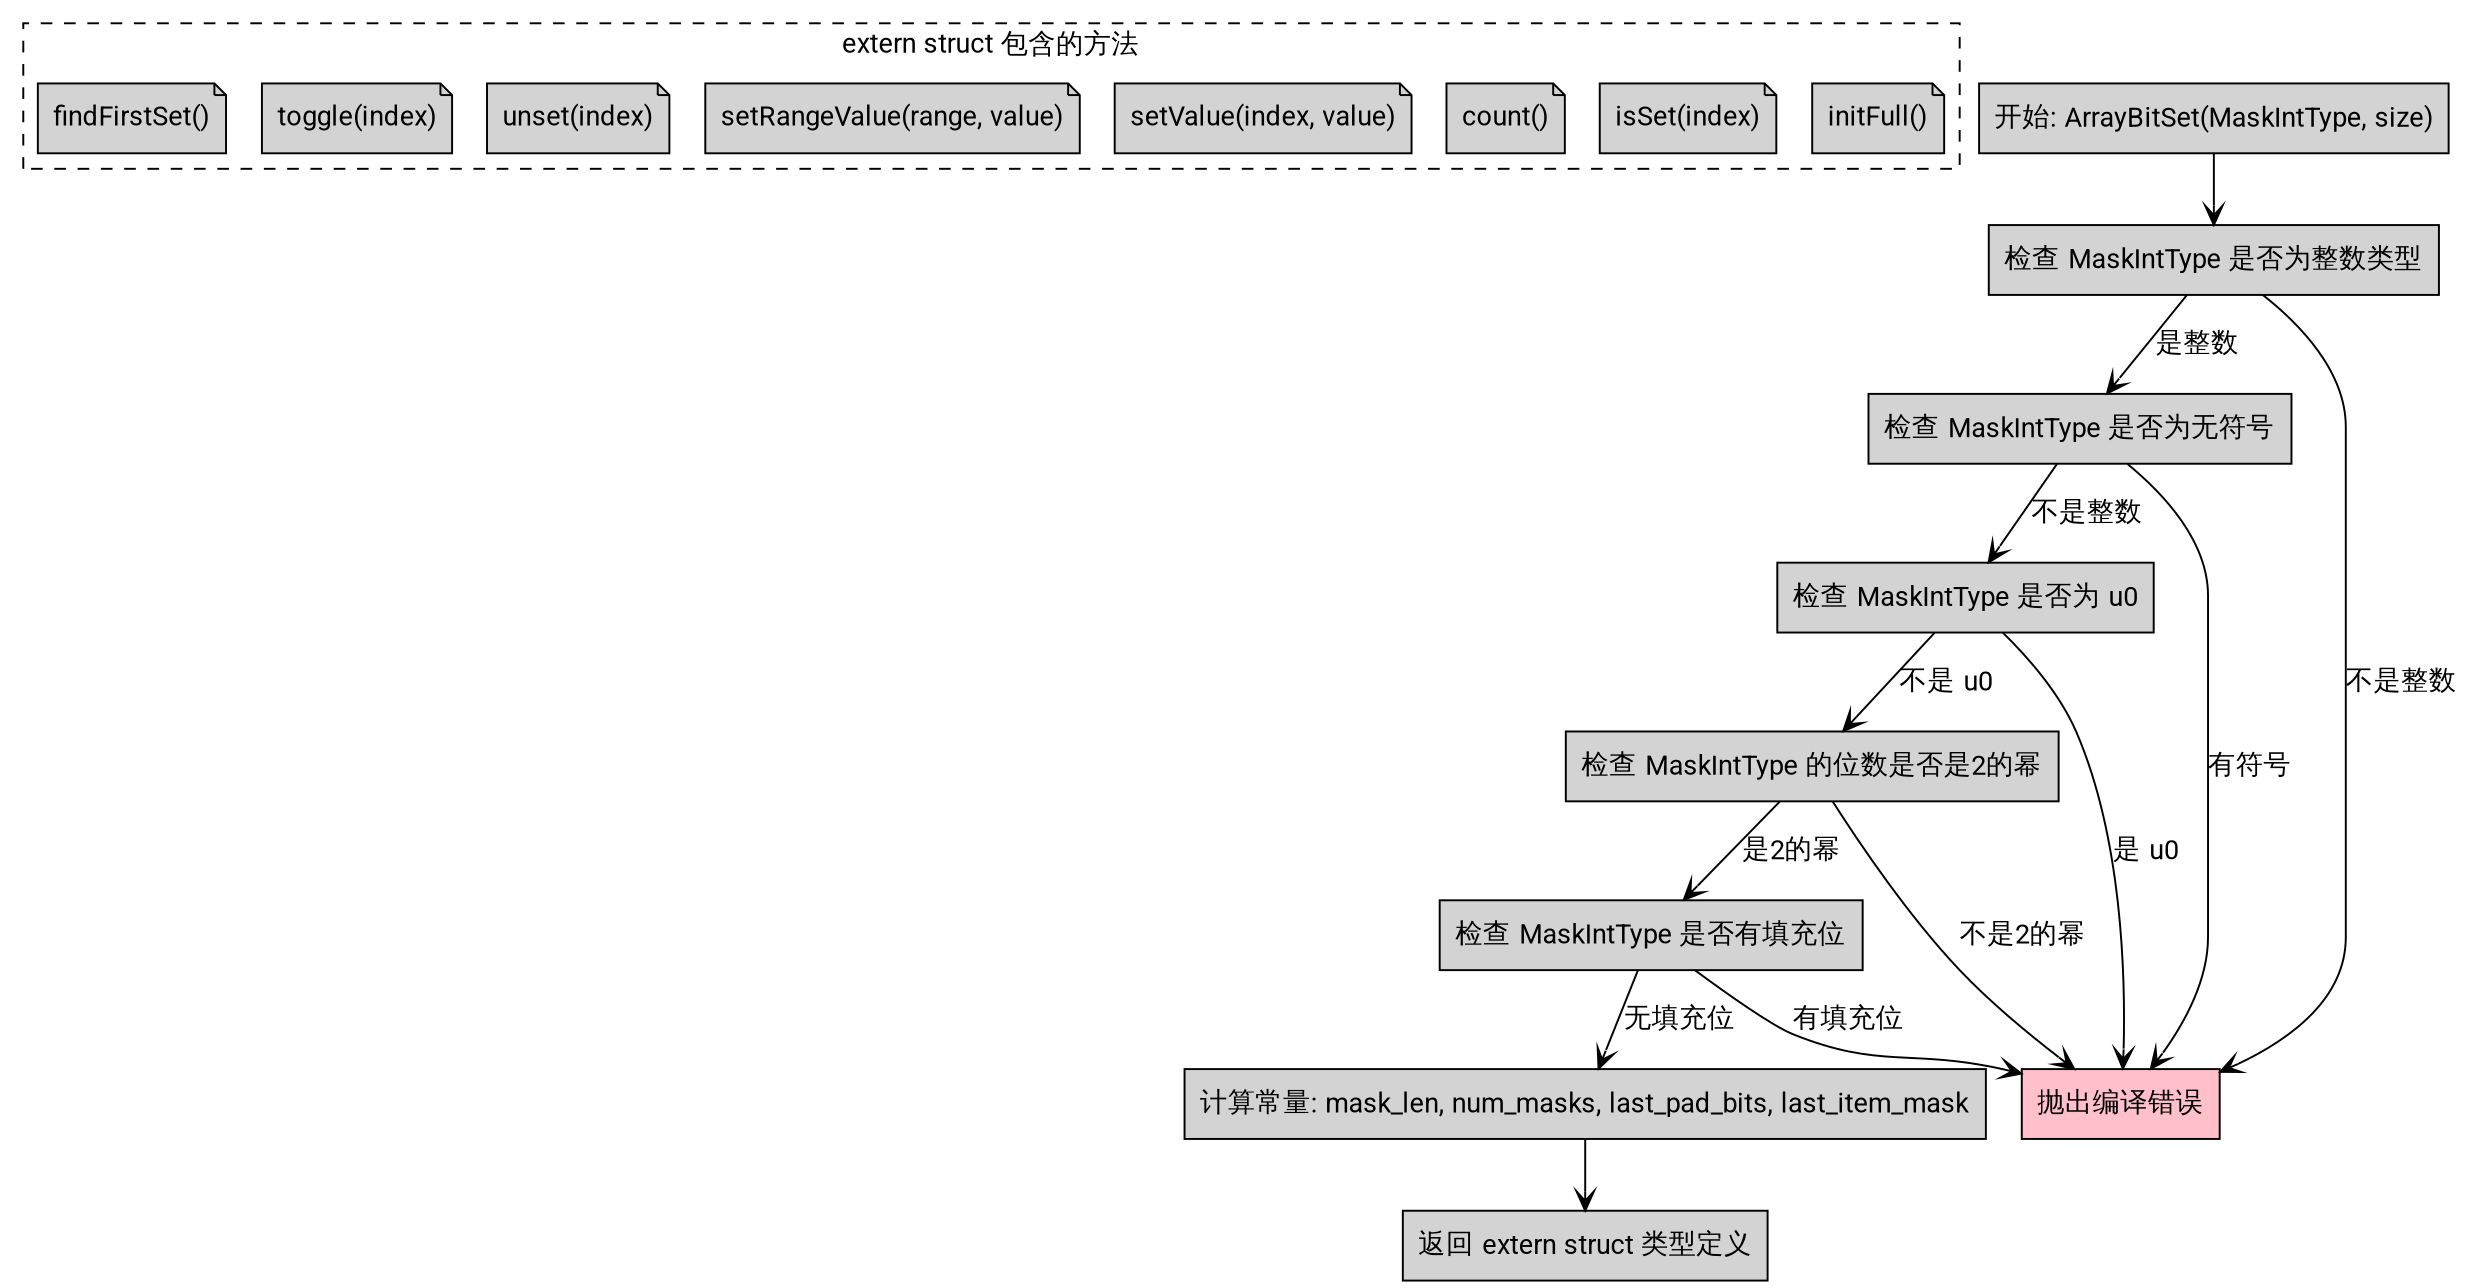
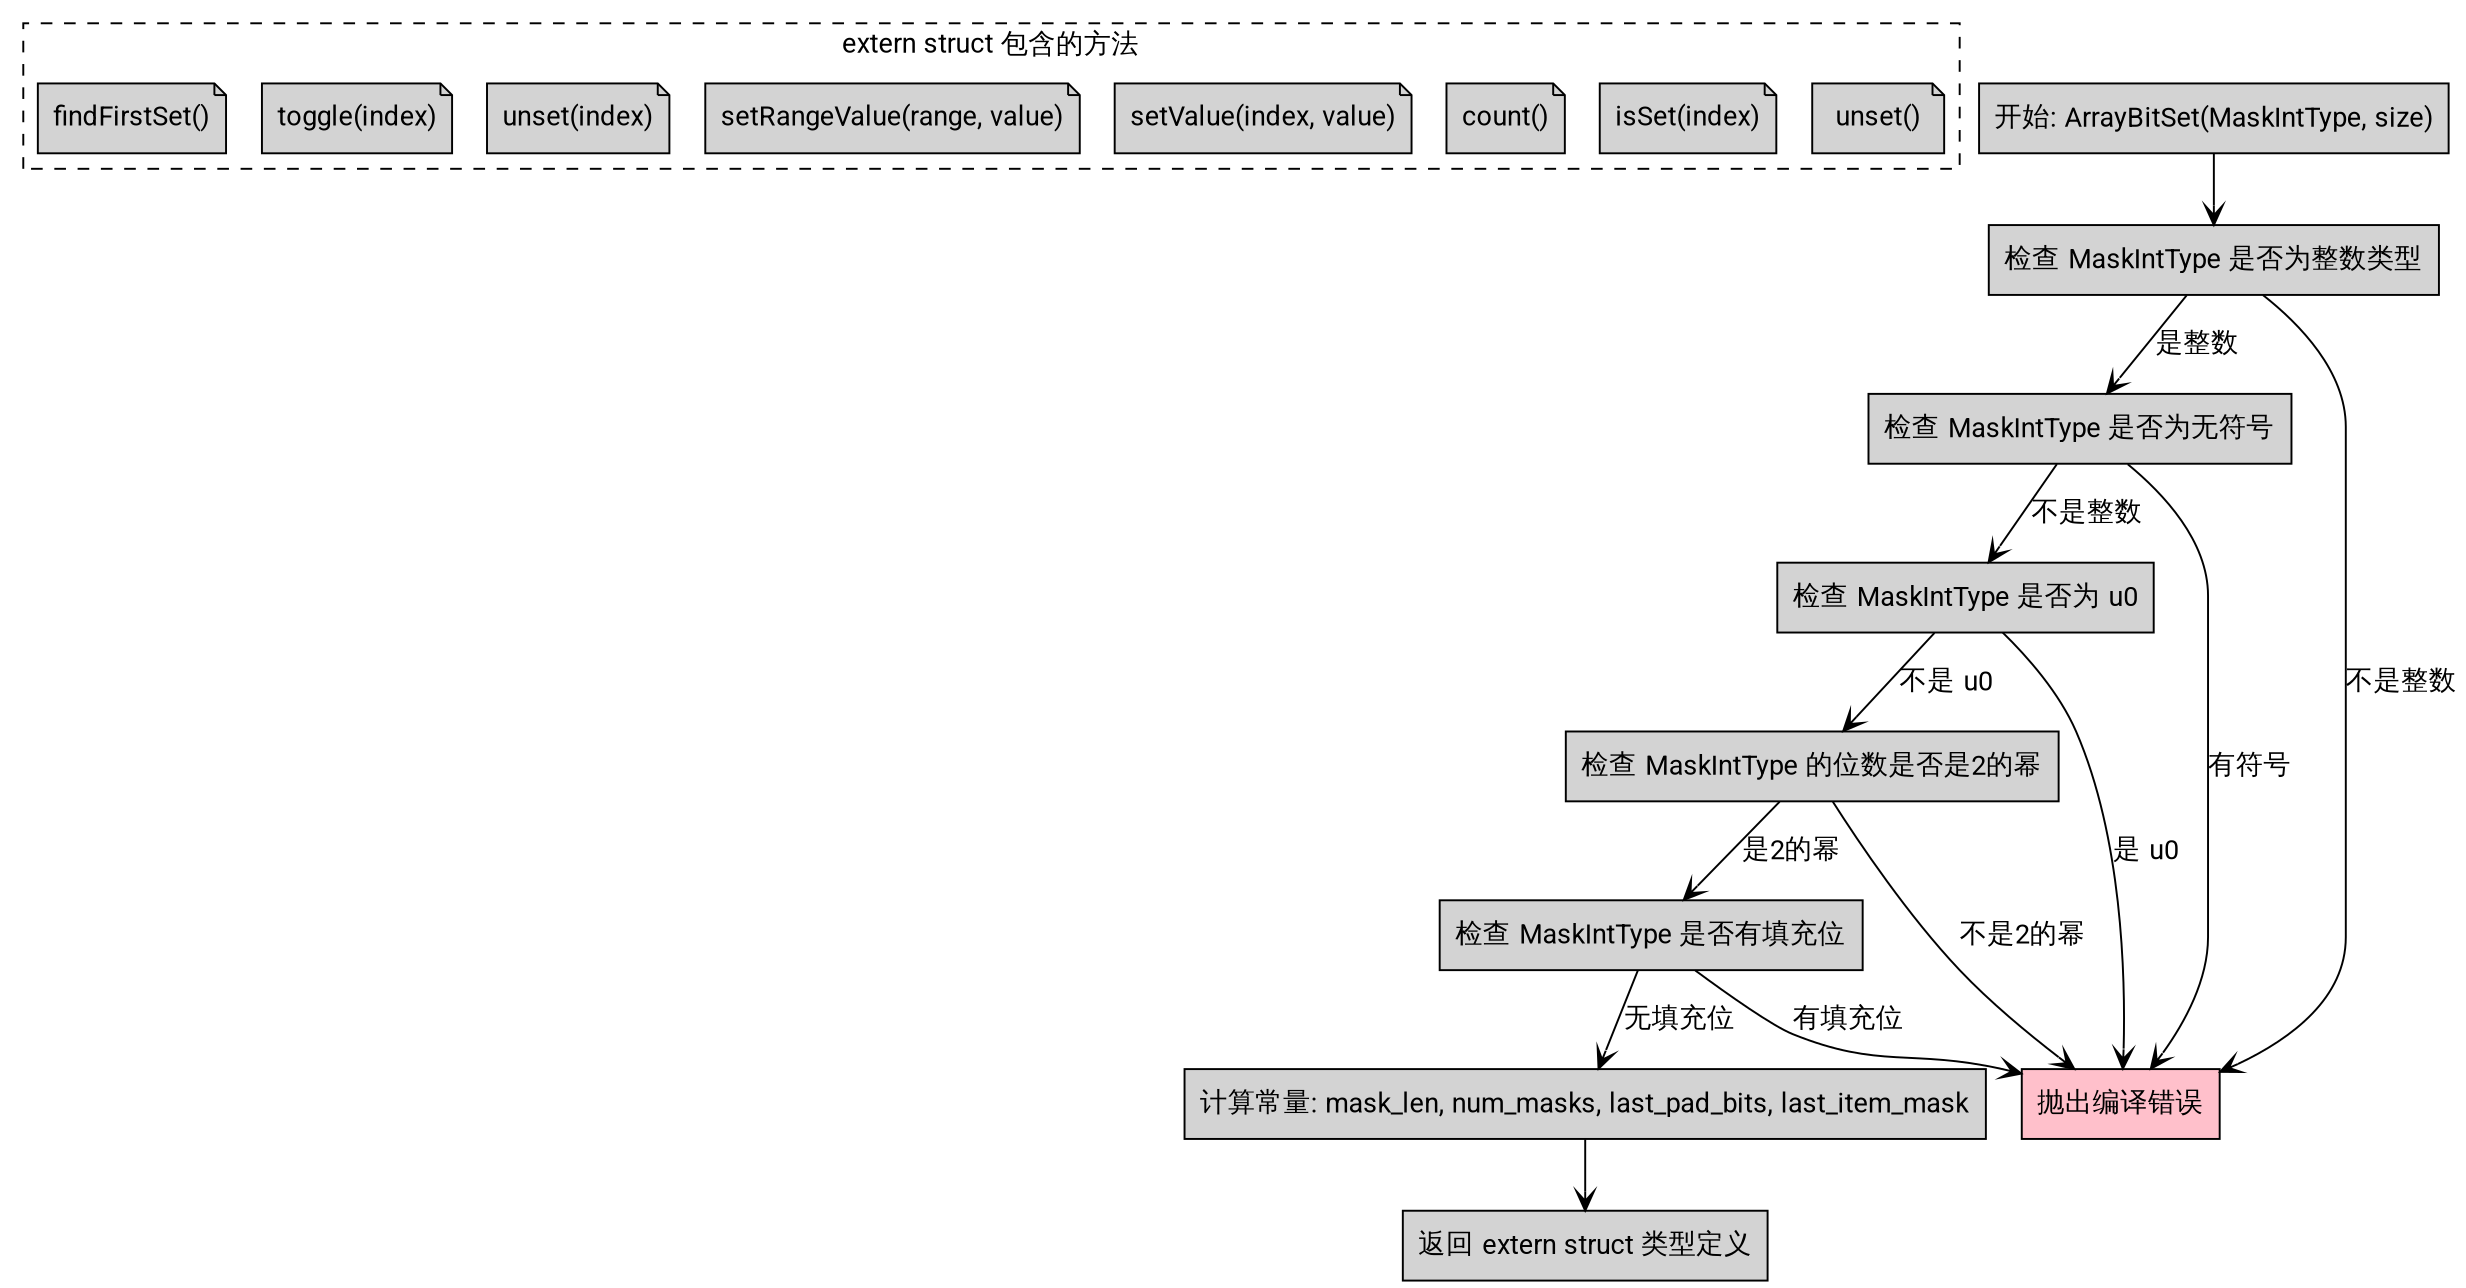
node "initFull()": label "initFull()" -> "unset()"
